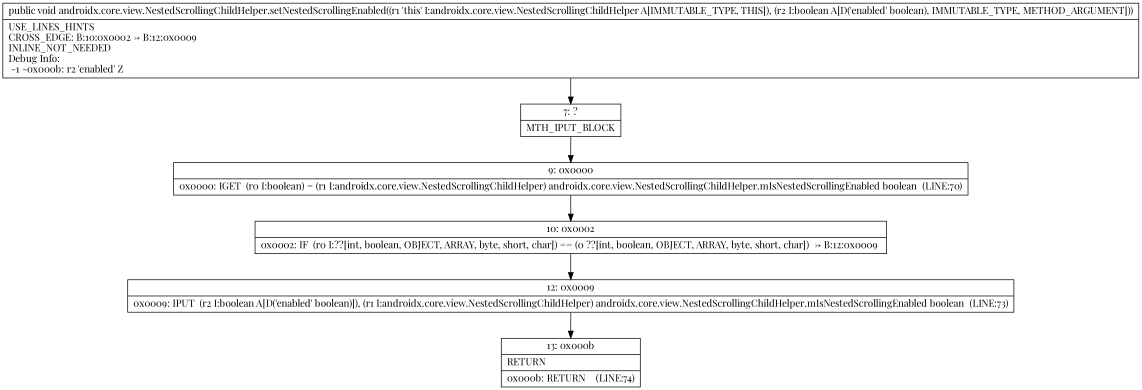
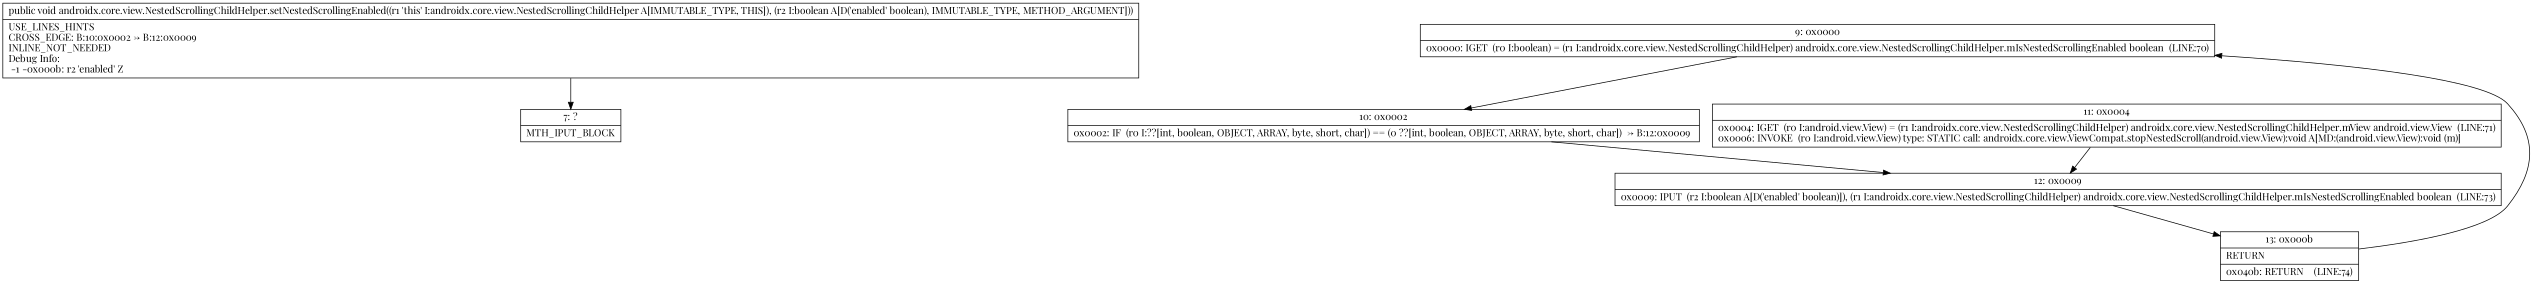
node "11: 0x0004": added
edge "7: ?" -> "9: 0x0000": now "13: 0x000b" -> "9: 0x0000"
node "13: 0x000b": text "0x000b: RETURN    (LINE:74)" -> "0x040b: RETURN    (LINE:74)"
